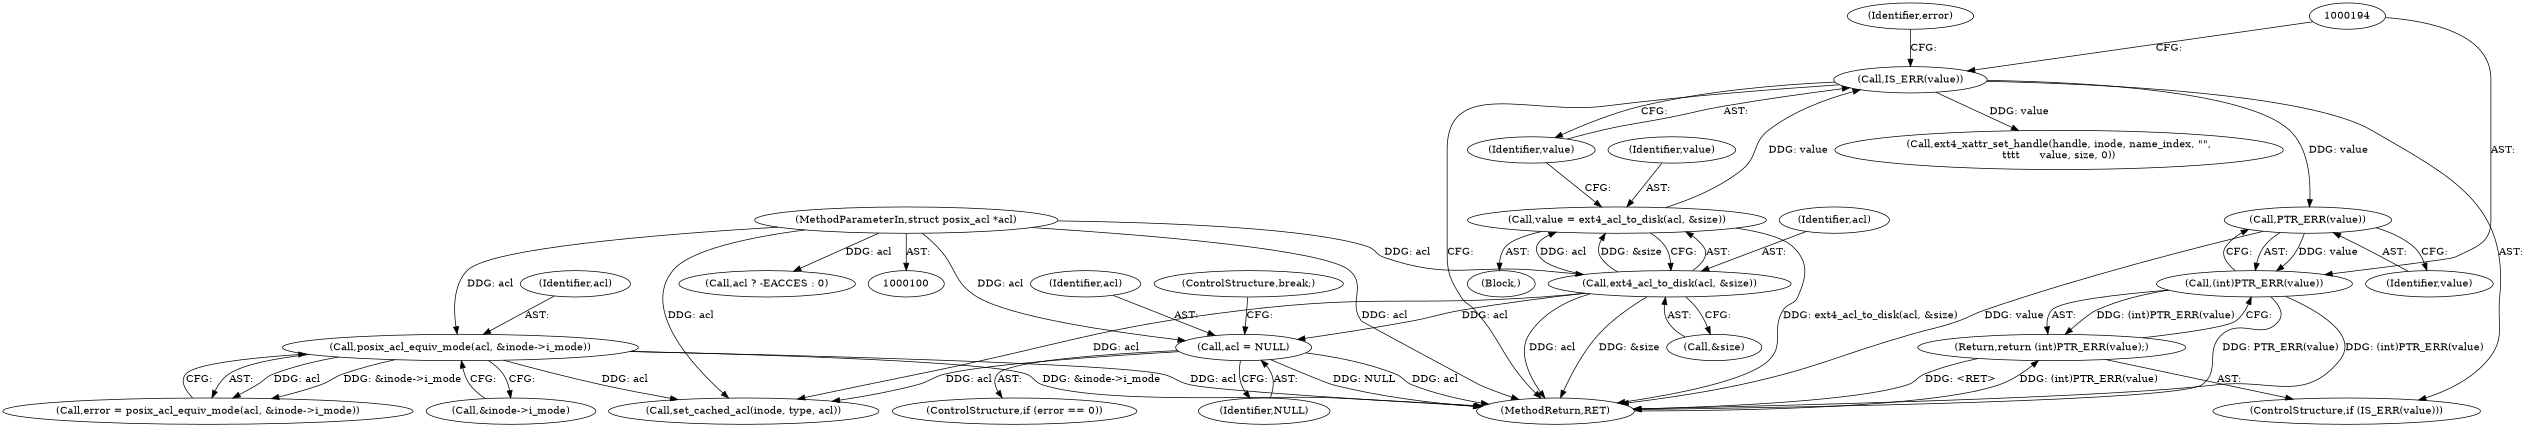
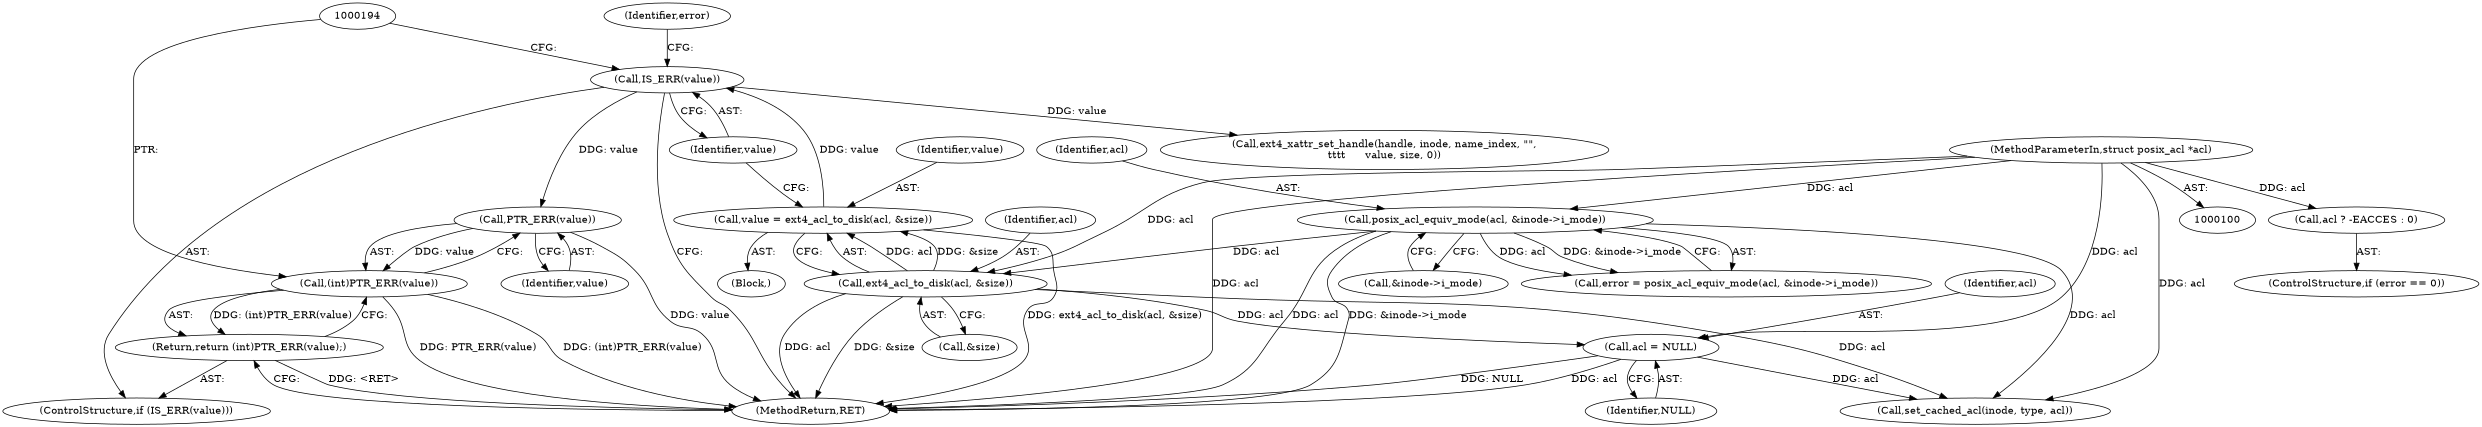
edge "1000194" -> "(Call,(int)PTR_ERR(value))": label "AST: " -> "PTR: "
edge "(Call,posix_acl_equiv_mode(acl, &inode->i_mode))" -> "(Call,ext4_acl_to_disk(acl, &size))": added, label "DDG: acl"
node "(ControlStructure,break;)": removed
edge "(Call,acl = NULL)" -> "(ControlStructure,if (error == 0))": now "(Call,acl ? -EACCES : 0)" -> "(ControlStructure,if (error == 0))"
edge "(MethodReturn,RET)" -> "(Return,return (int)PTR_ERR(value);)": label "DDG: (int)PTR_ERR(value)" -> "CFG: "
